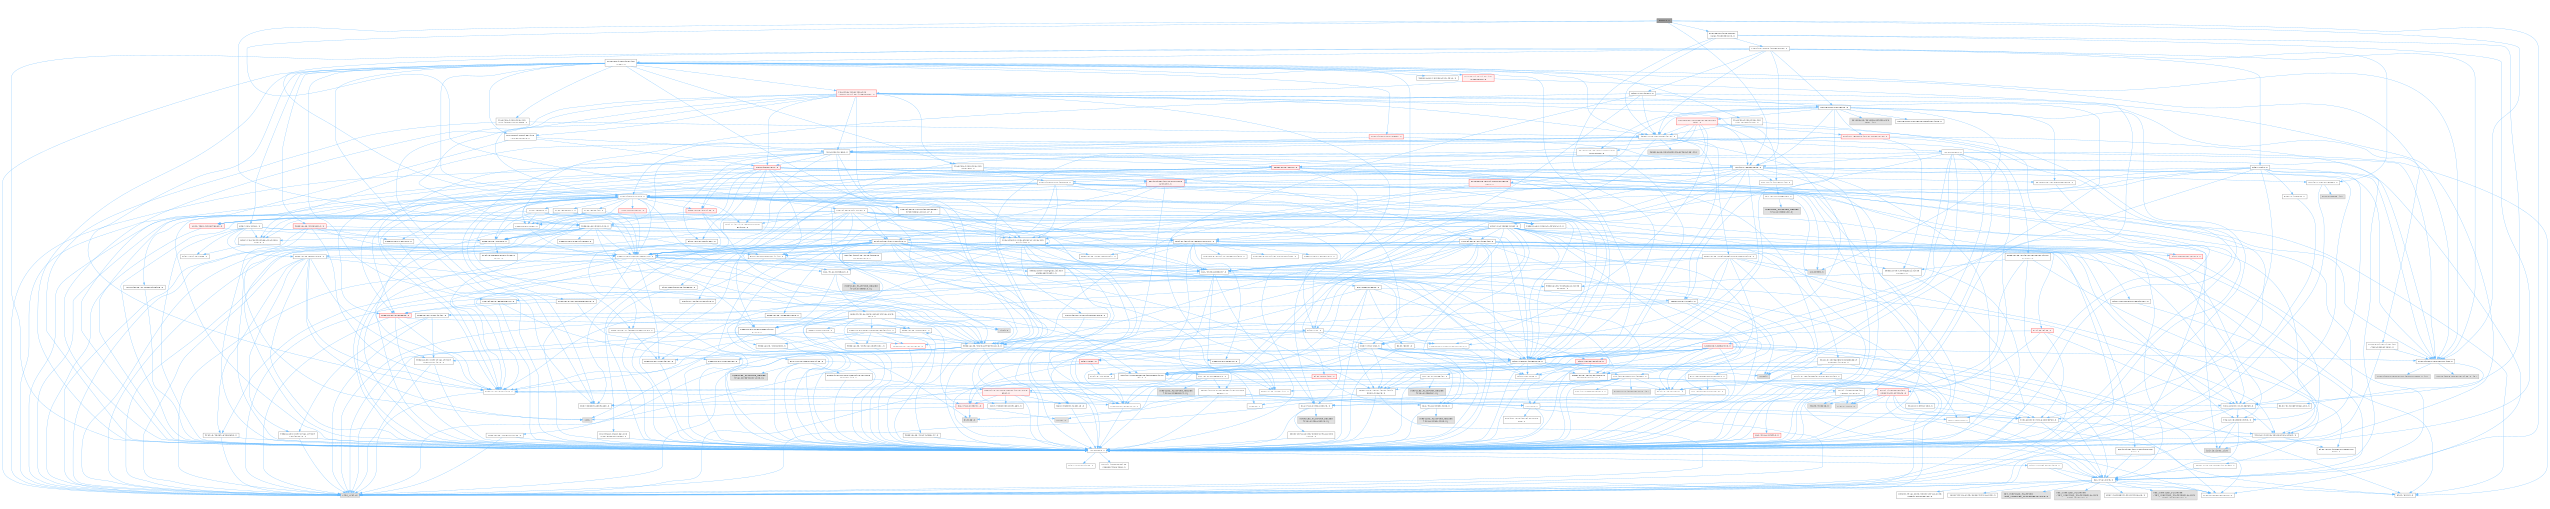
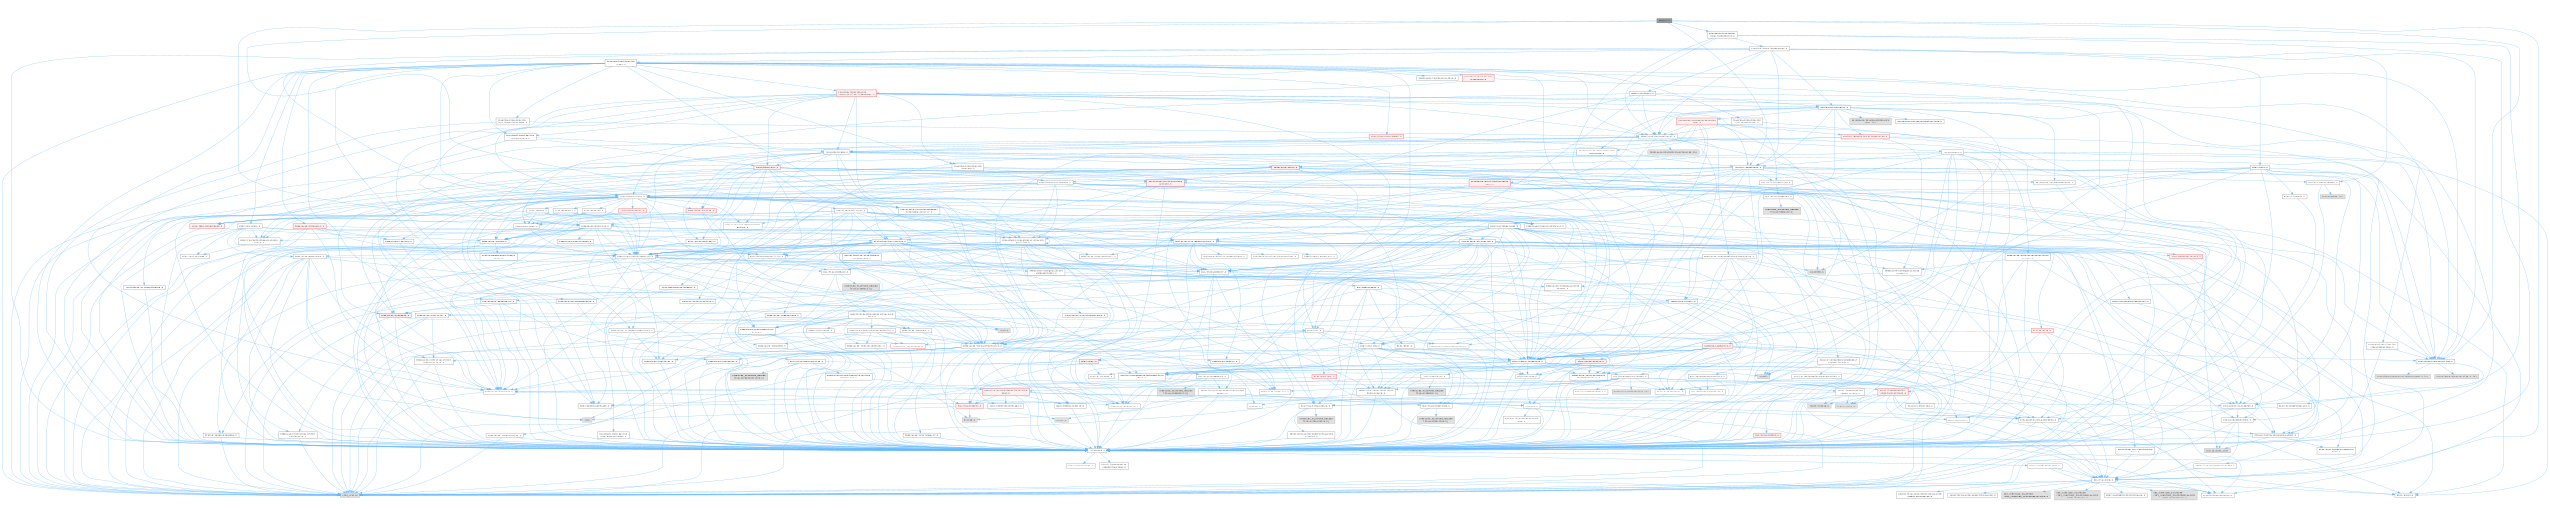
edge "Templates/UnrealTypeTraits.h" -> "Templates/AndOrNot.h": reversed
node "HAL/PlatformMisc.h": label "HAL/PlatformMisc.h" -> "HAL/IsPointer.h"
node "GenericPlatform/GenericPlatform Array.h": label "GenericPlatform/GenericPlatform Array.h" -> "GenericPlatform/GenericPlatform Atomics.h"
